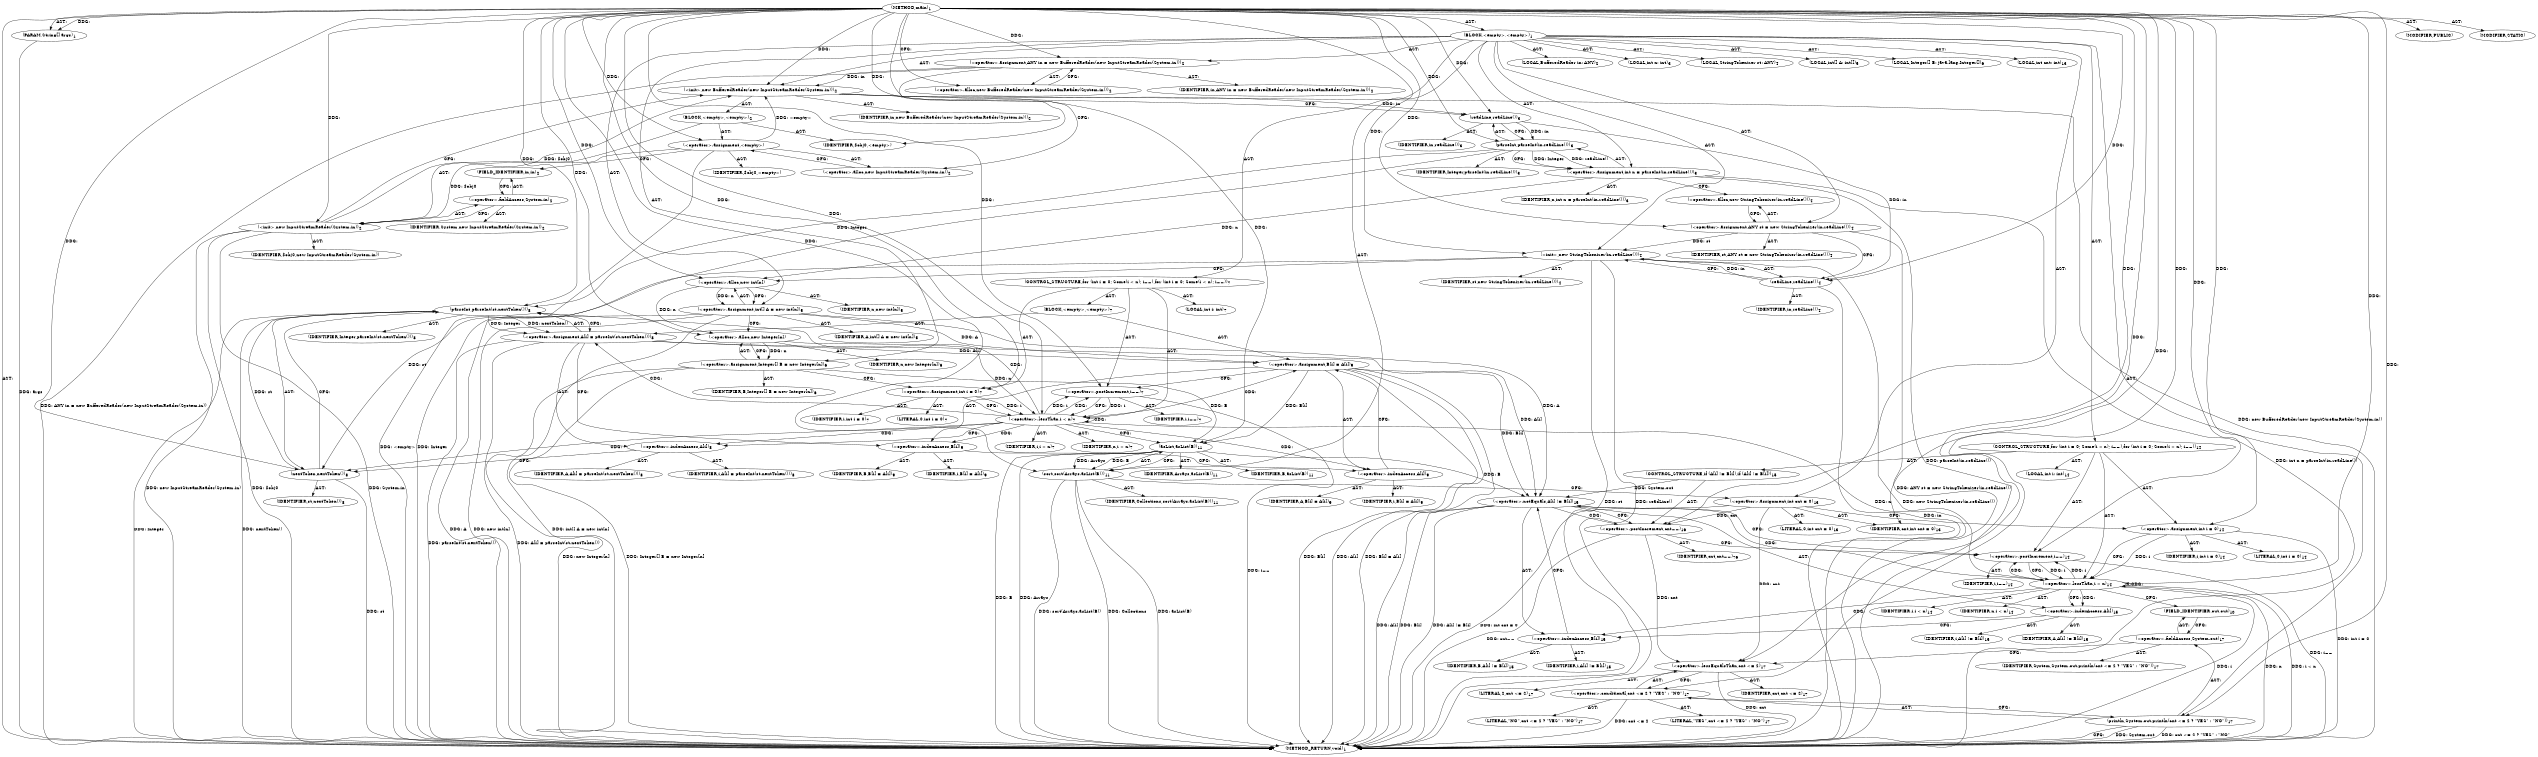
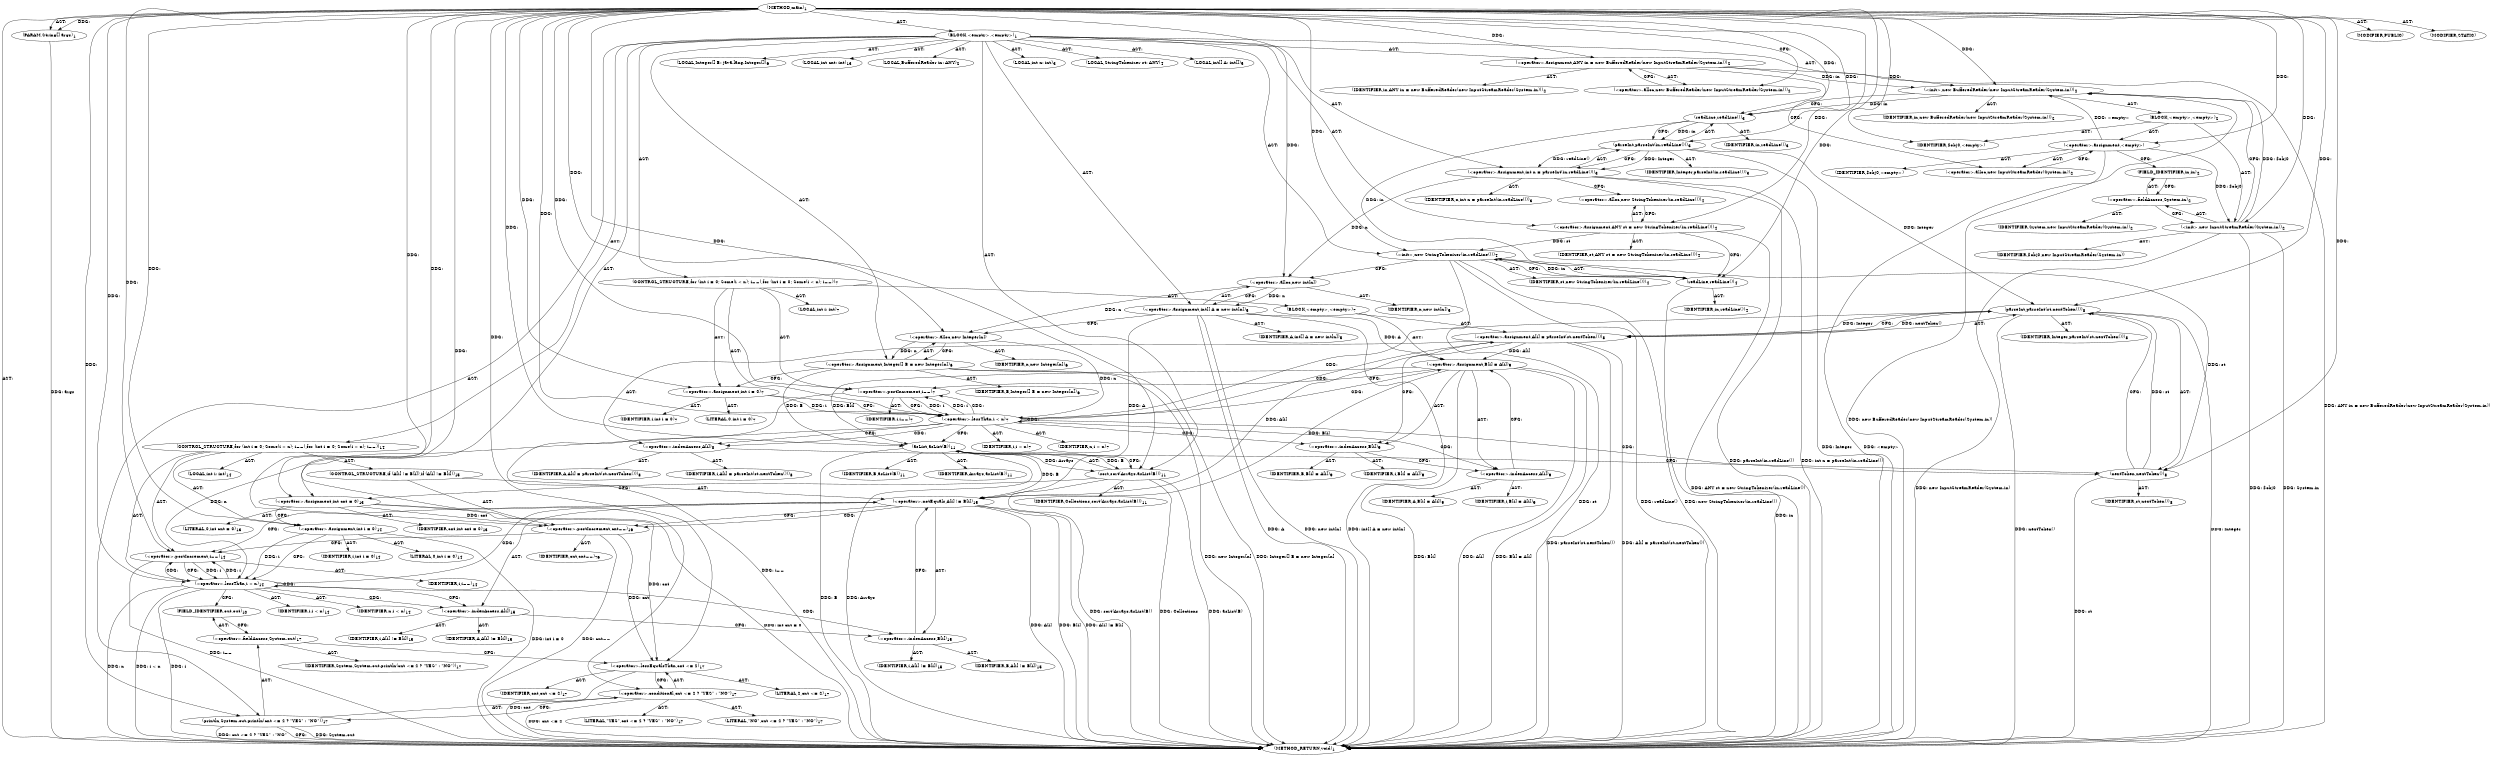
edge "(METHOD,main)" -> "(IDENTIFIER,cnt,int cnt = 0)": now "(METHOD,main)" -> "(<operator>.assignment,int cnt = 0)"
edge "(CONTROL_STRUCTURE,if (A[i] != B[i]),if (A[i] != B[i]))" -> "(<operator>.notEquals,A[i] != B[i])": label "DDG: System.out" -> "AST: "
